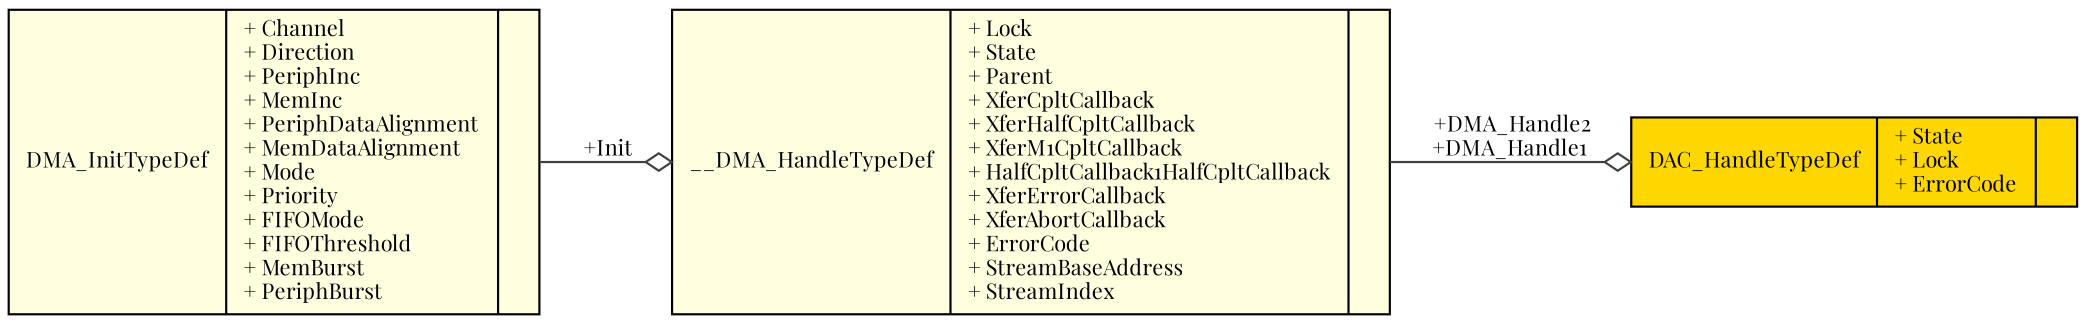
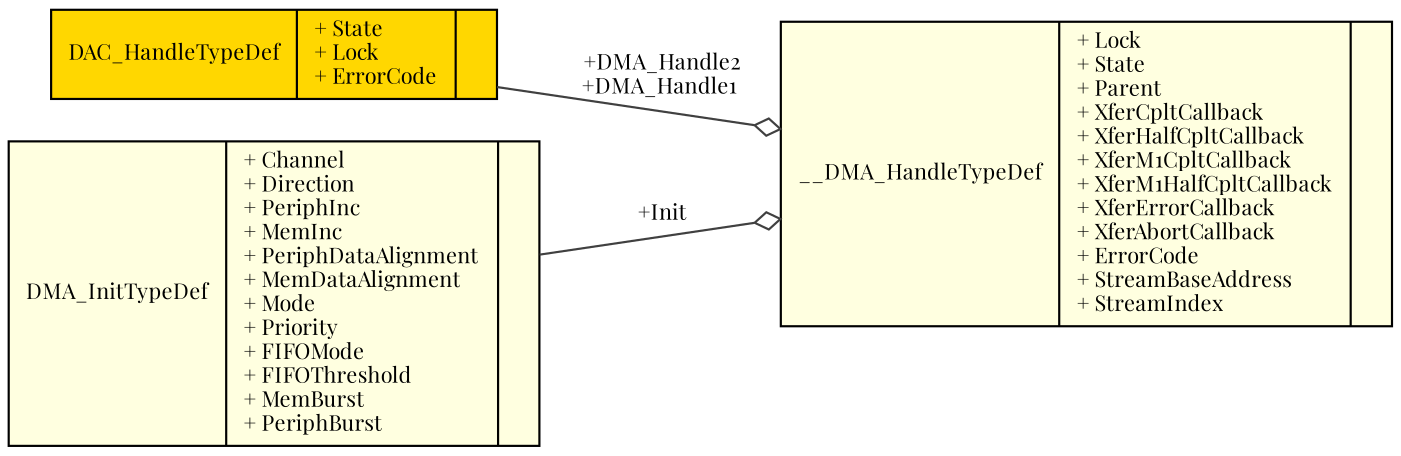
edge "__DMA_HandleTypeDef" -> "DAC_HandleTypeDef": reversed
node "__DMA_HandleTypeDef": text "+ HalfCpltCallback1HalfCpltCallback" -> "+ XferM1HalfCpltCallback"
